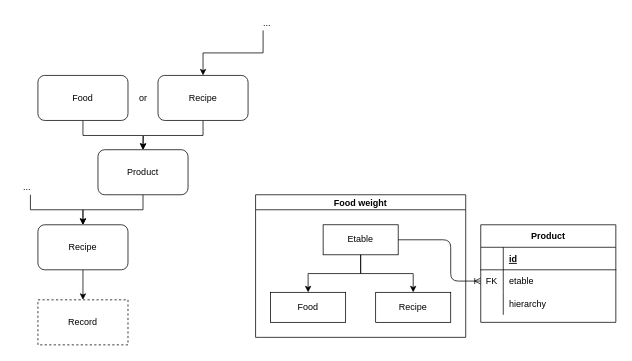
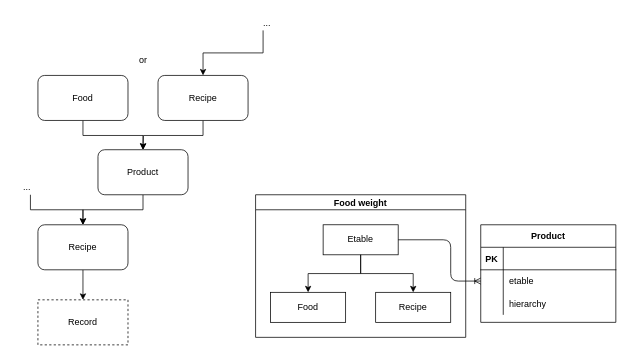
node "or": moved (143, 98) -> (143, 60)
node "PK": added
node "id": removed
node "FK": removed
